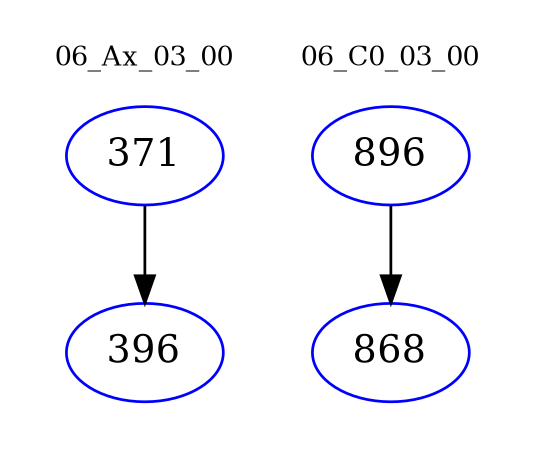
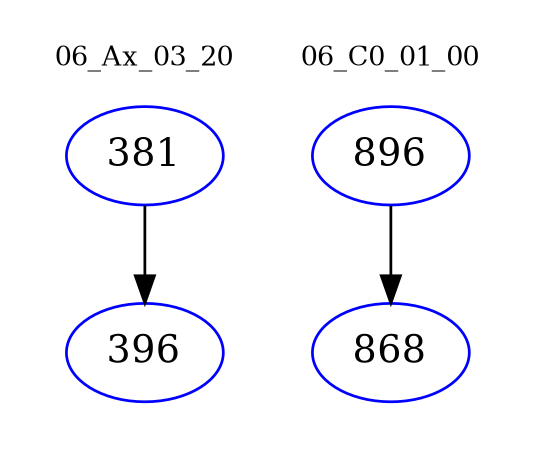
cluster "06_Ax_03_00": label "06_Ax_03_00" -> "06_Ax_03_20"
cluster "06_C0_03_00": label "06_C0_03_00" -> "06_C0_01_00"
node "371": label "371" -> "381"
